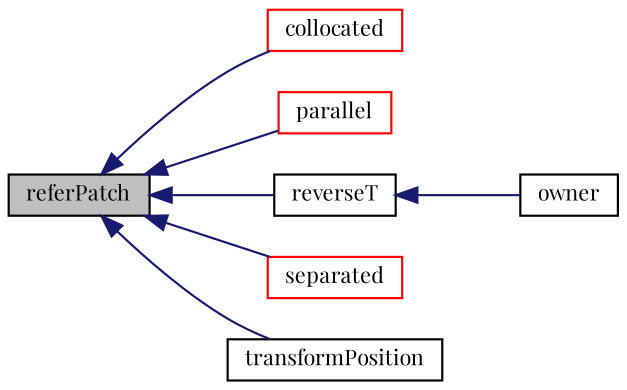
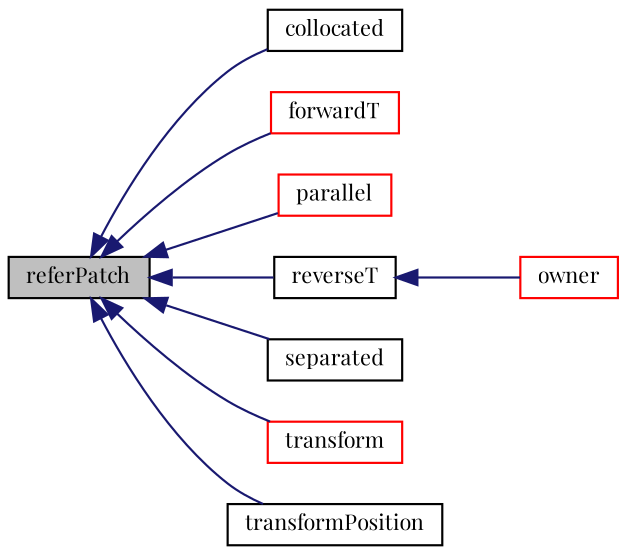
node "collocated": color red -> black
node "forwardT": added
node "owner": color black -> red
node "separated": color red -> black
node "transform": added
